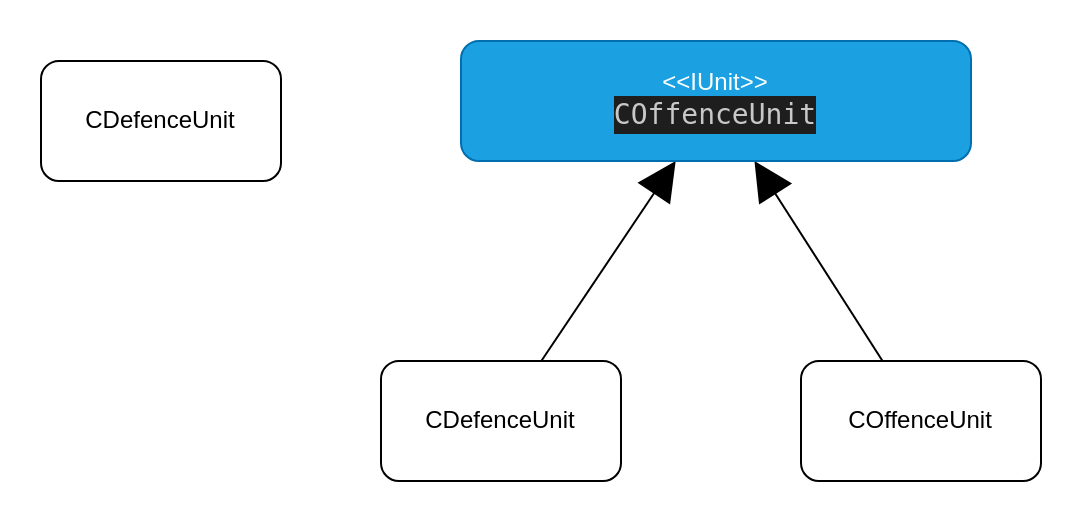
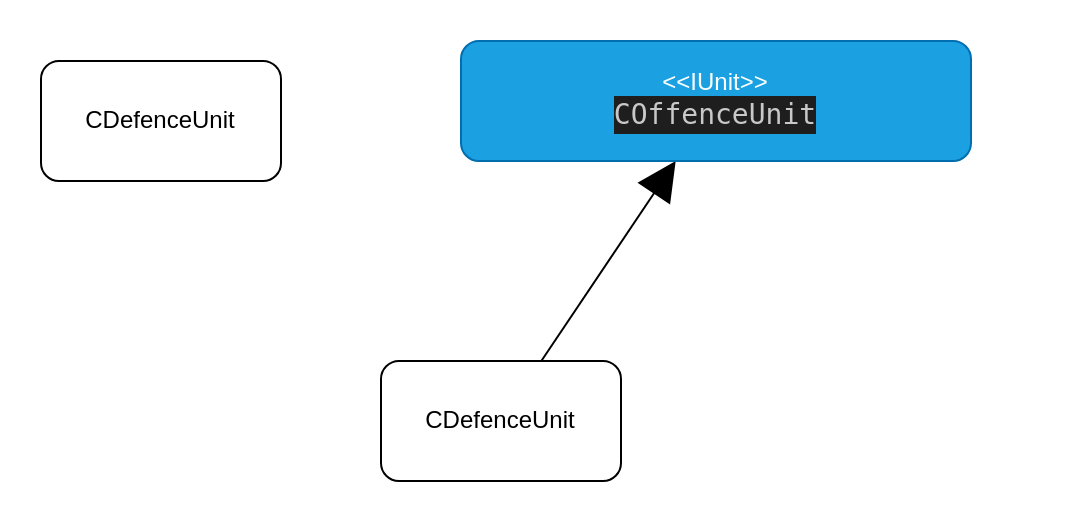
edge "COffenceUnit" -> "<<IUnit>> COffenceUnit": removed
node "COffenceUnit": removed
